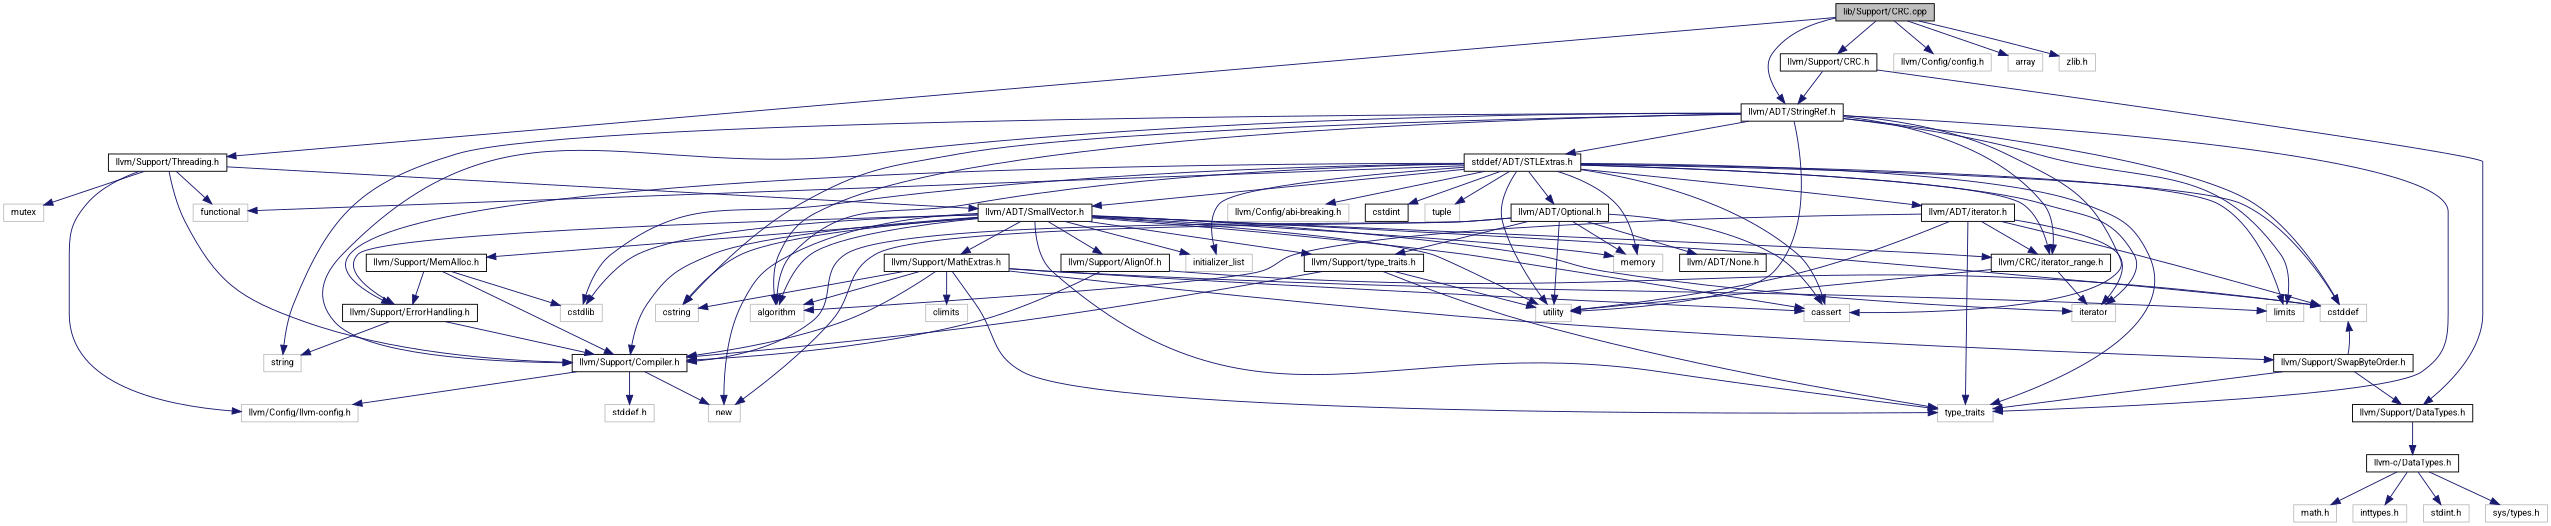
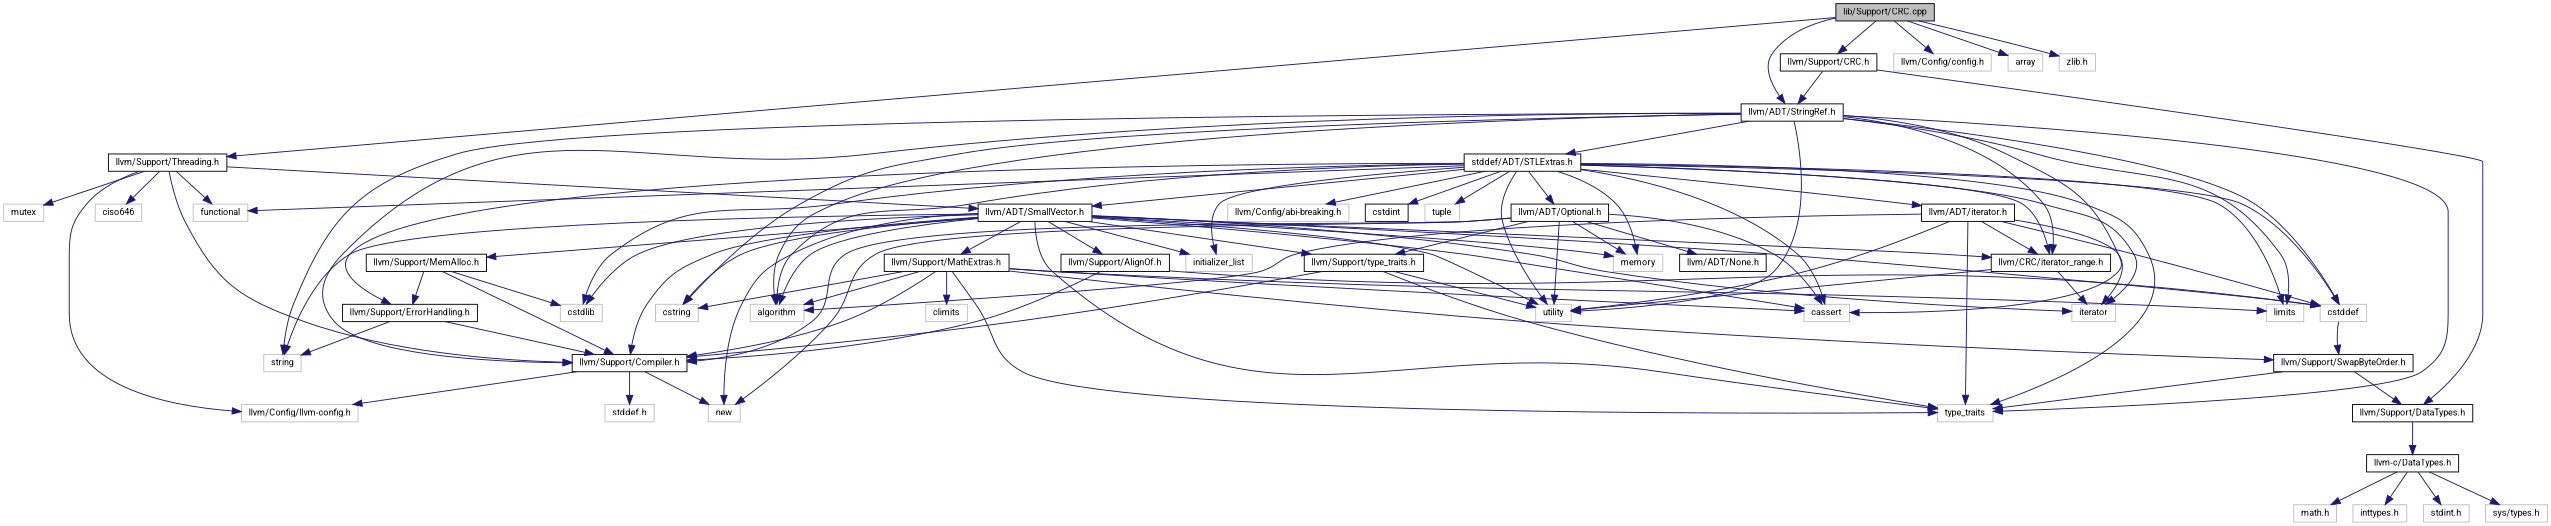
node "ciso646": added
edge "llvm/ADT/SmallVector.h" -> "llvm/Support/ErrorHandling.h": now "llvm/ADT/SmallVector.h" -> "string"
edge "llvm/Support/SwapByteOrder.h" -> "cstddef": reversed
